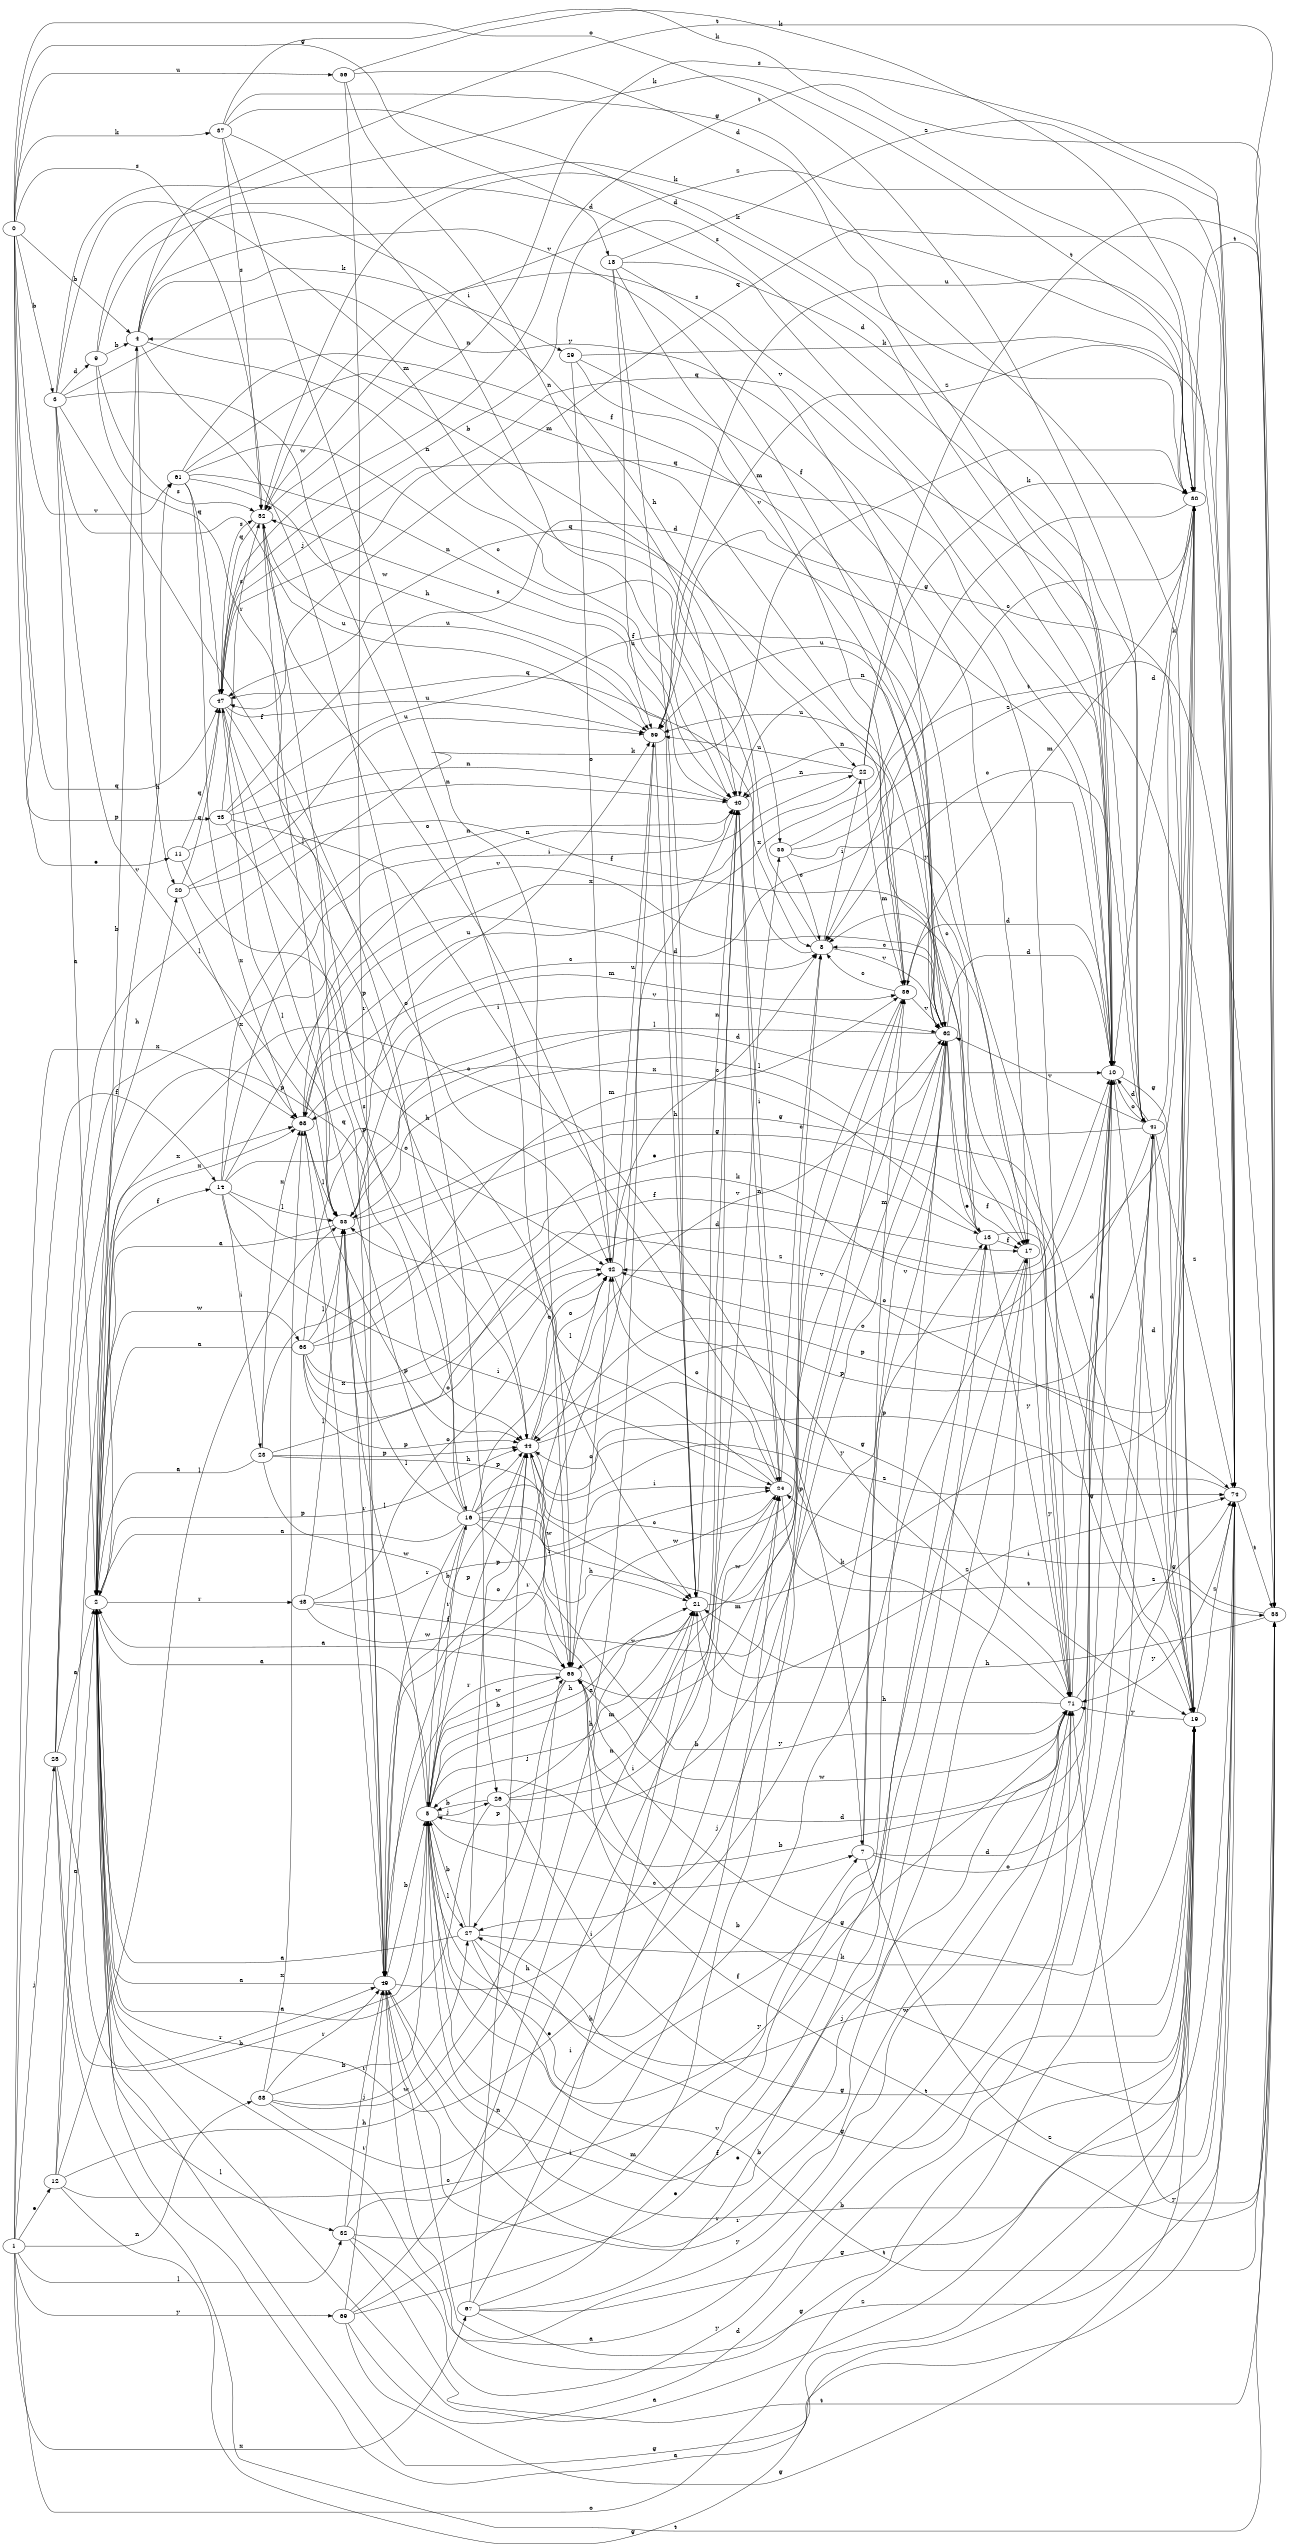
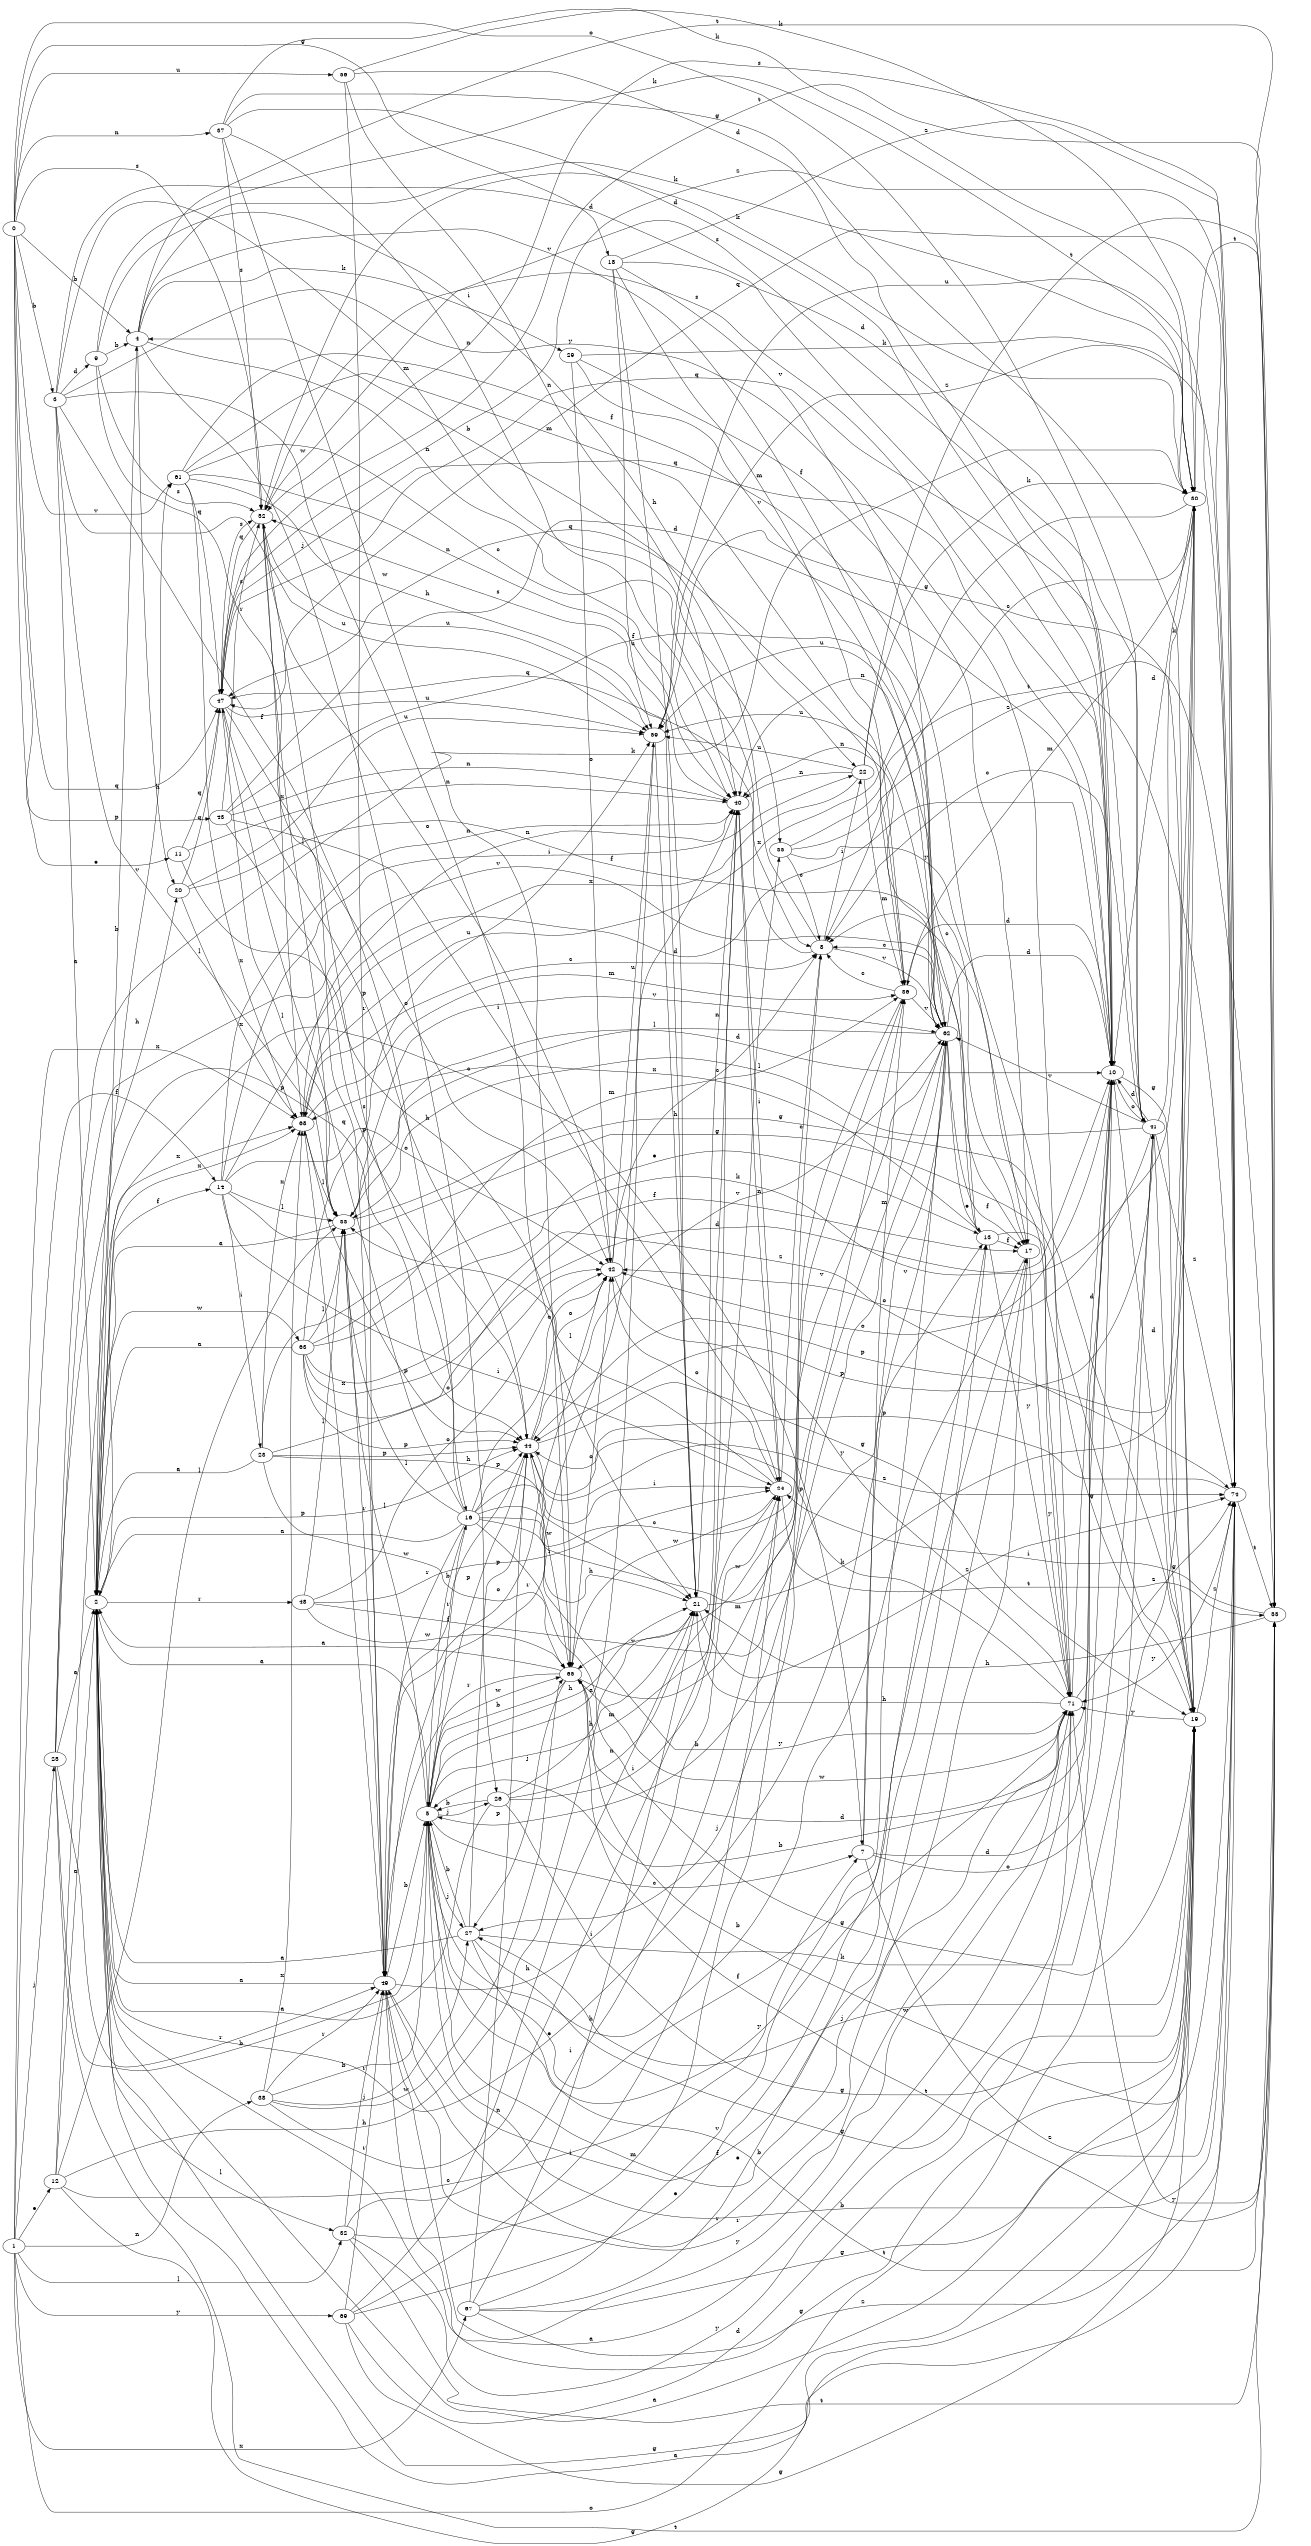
edge "0" -> "37": label "k" -> "n"
edge "52" -> "68": added, label "x"
edge "5" -> "27": label "l" -> "j"
